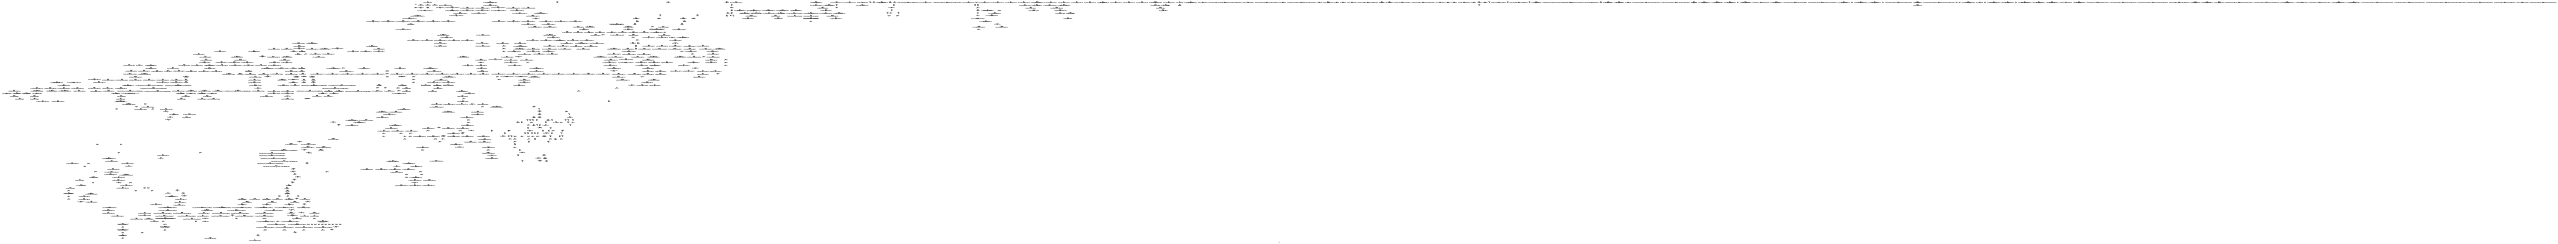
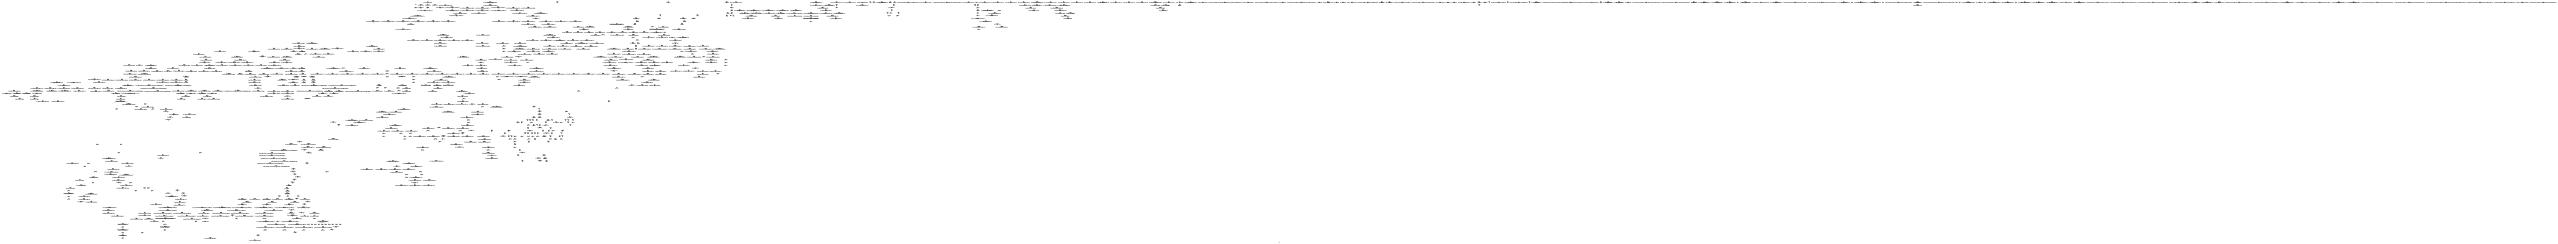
node "NodeID: 688": added
